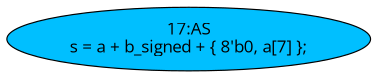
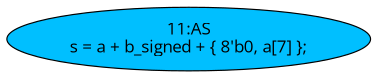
node "17:AS s = a + b_signed + { 8'b0, a[7] };": label "17:AS s = a + b_signed + { 8'b0, a[7] };" -> "11:AS s = a + b_signed + { 8'b0, a[7] };"
